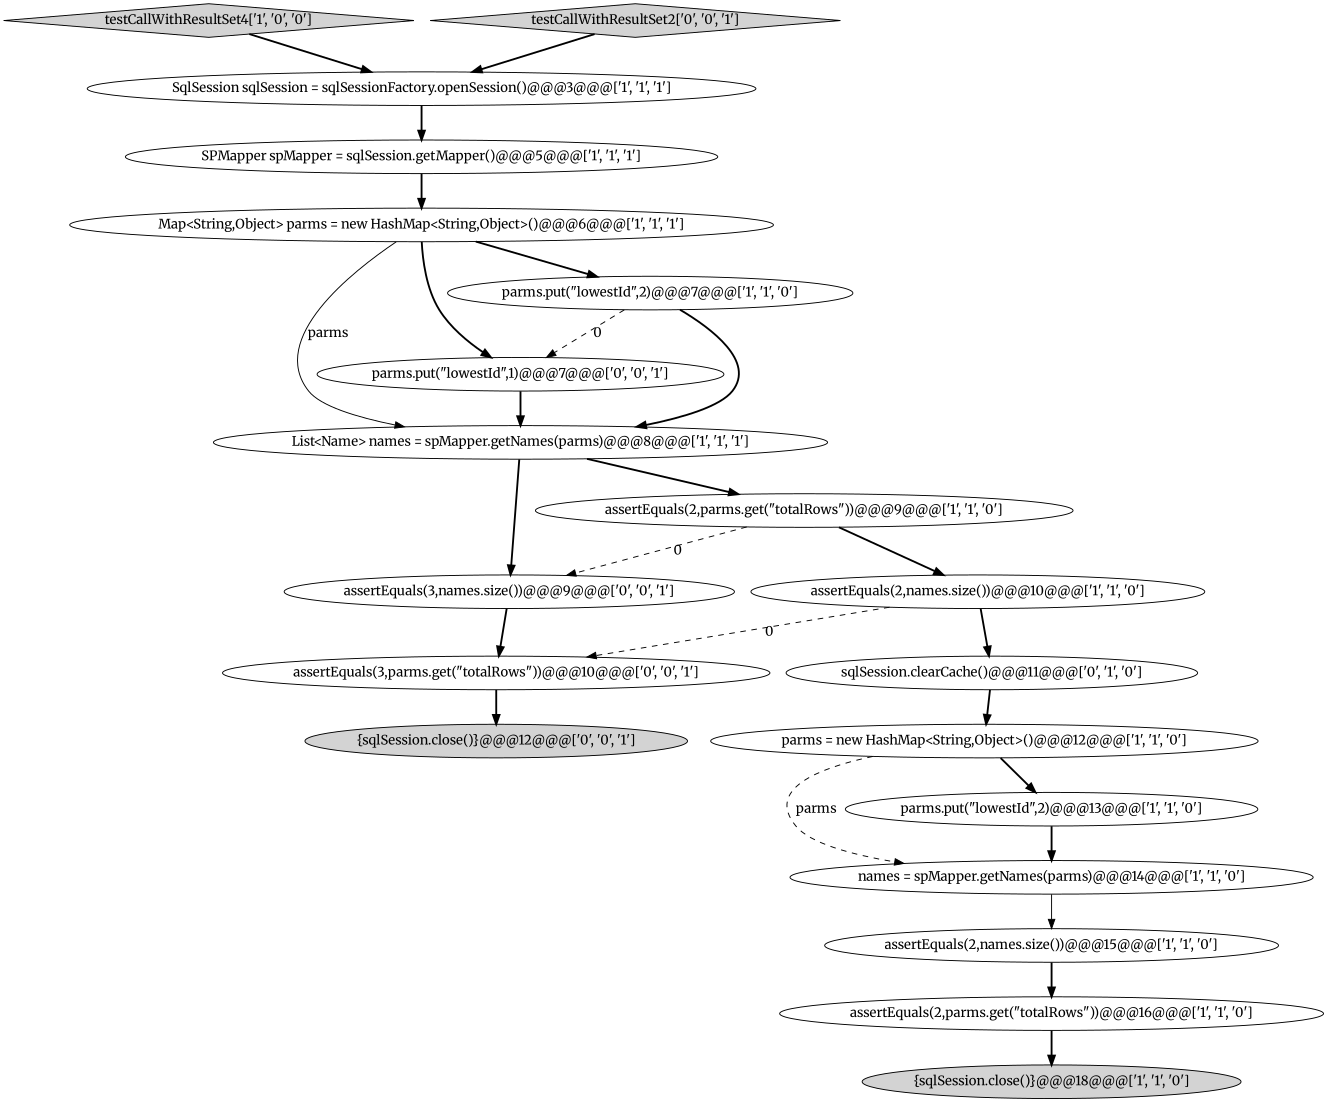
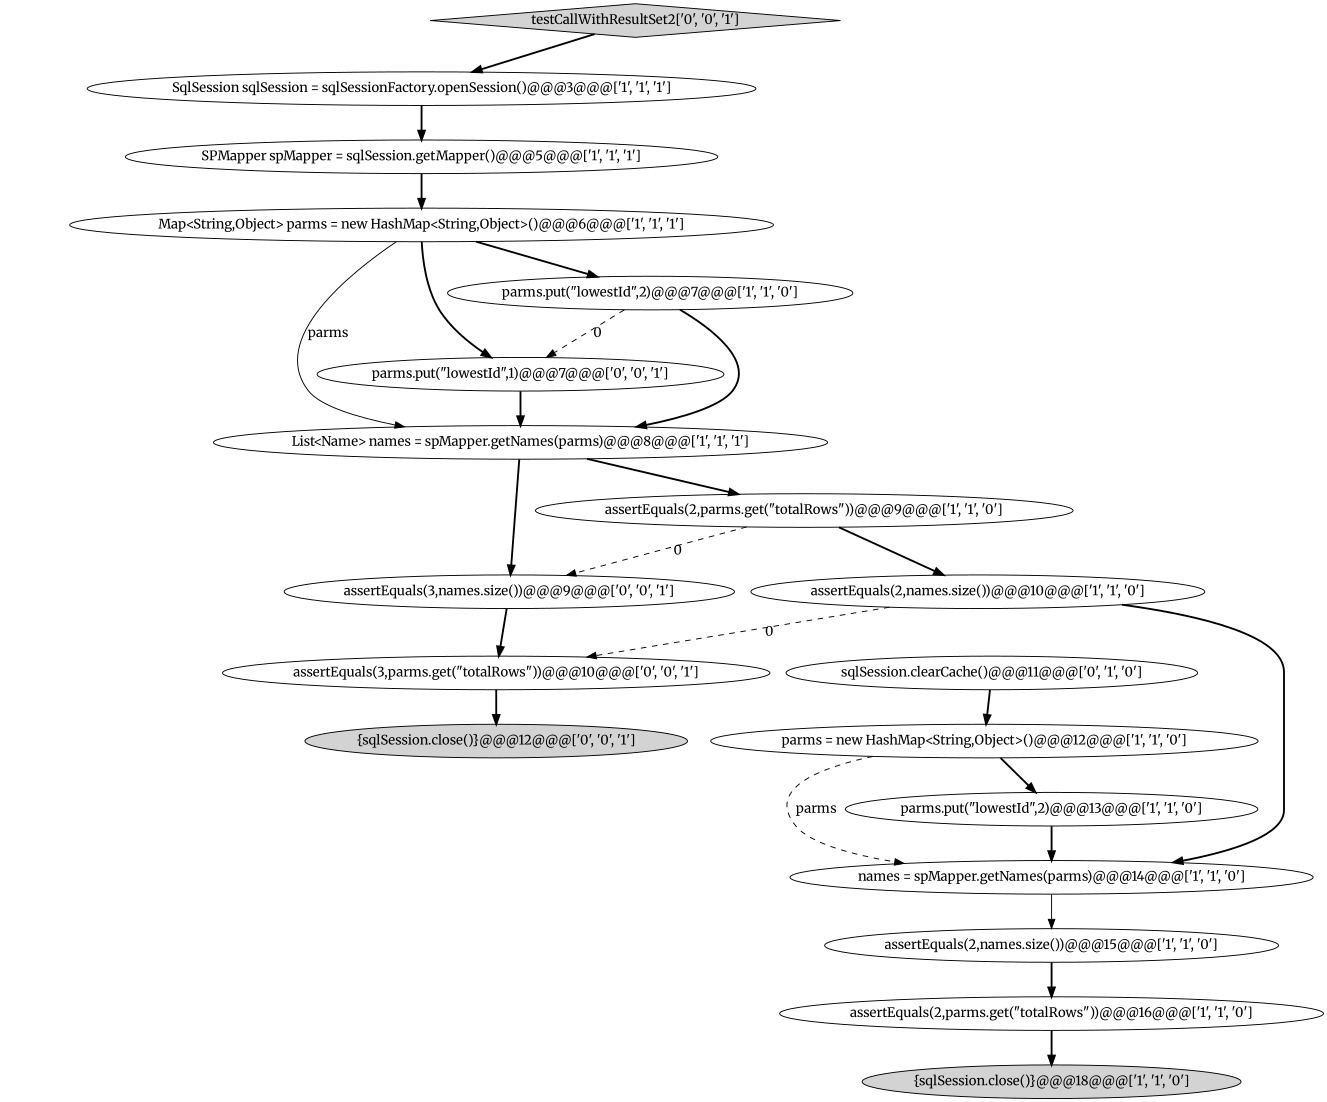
node "testCallWithResultSet4['1', '0', '0']": removed
edge "assertEquals(2,names.size())@@@10@@@['1', '1', '0']" -> "sqlSession.clearCache()@@@11@@@['0', '1', '0']": now "assertEquals(2,names.size())@@@10@@@['1', '1', '0']" -> "names = spMapper.getNames(parms)@@@14@@@['1', '1', '0']"
